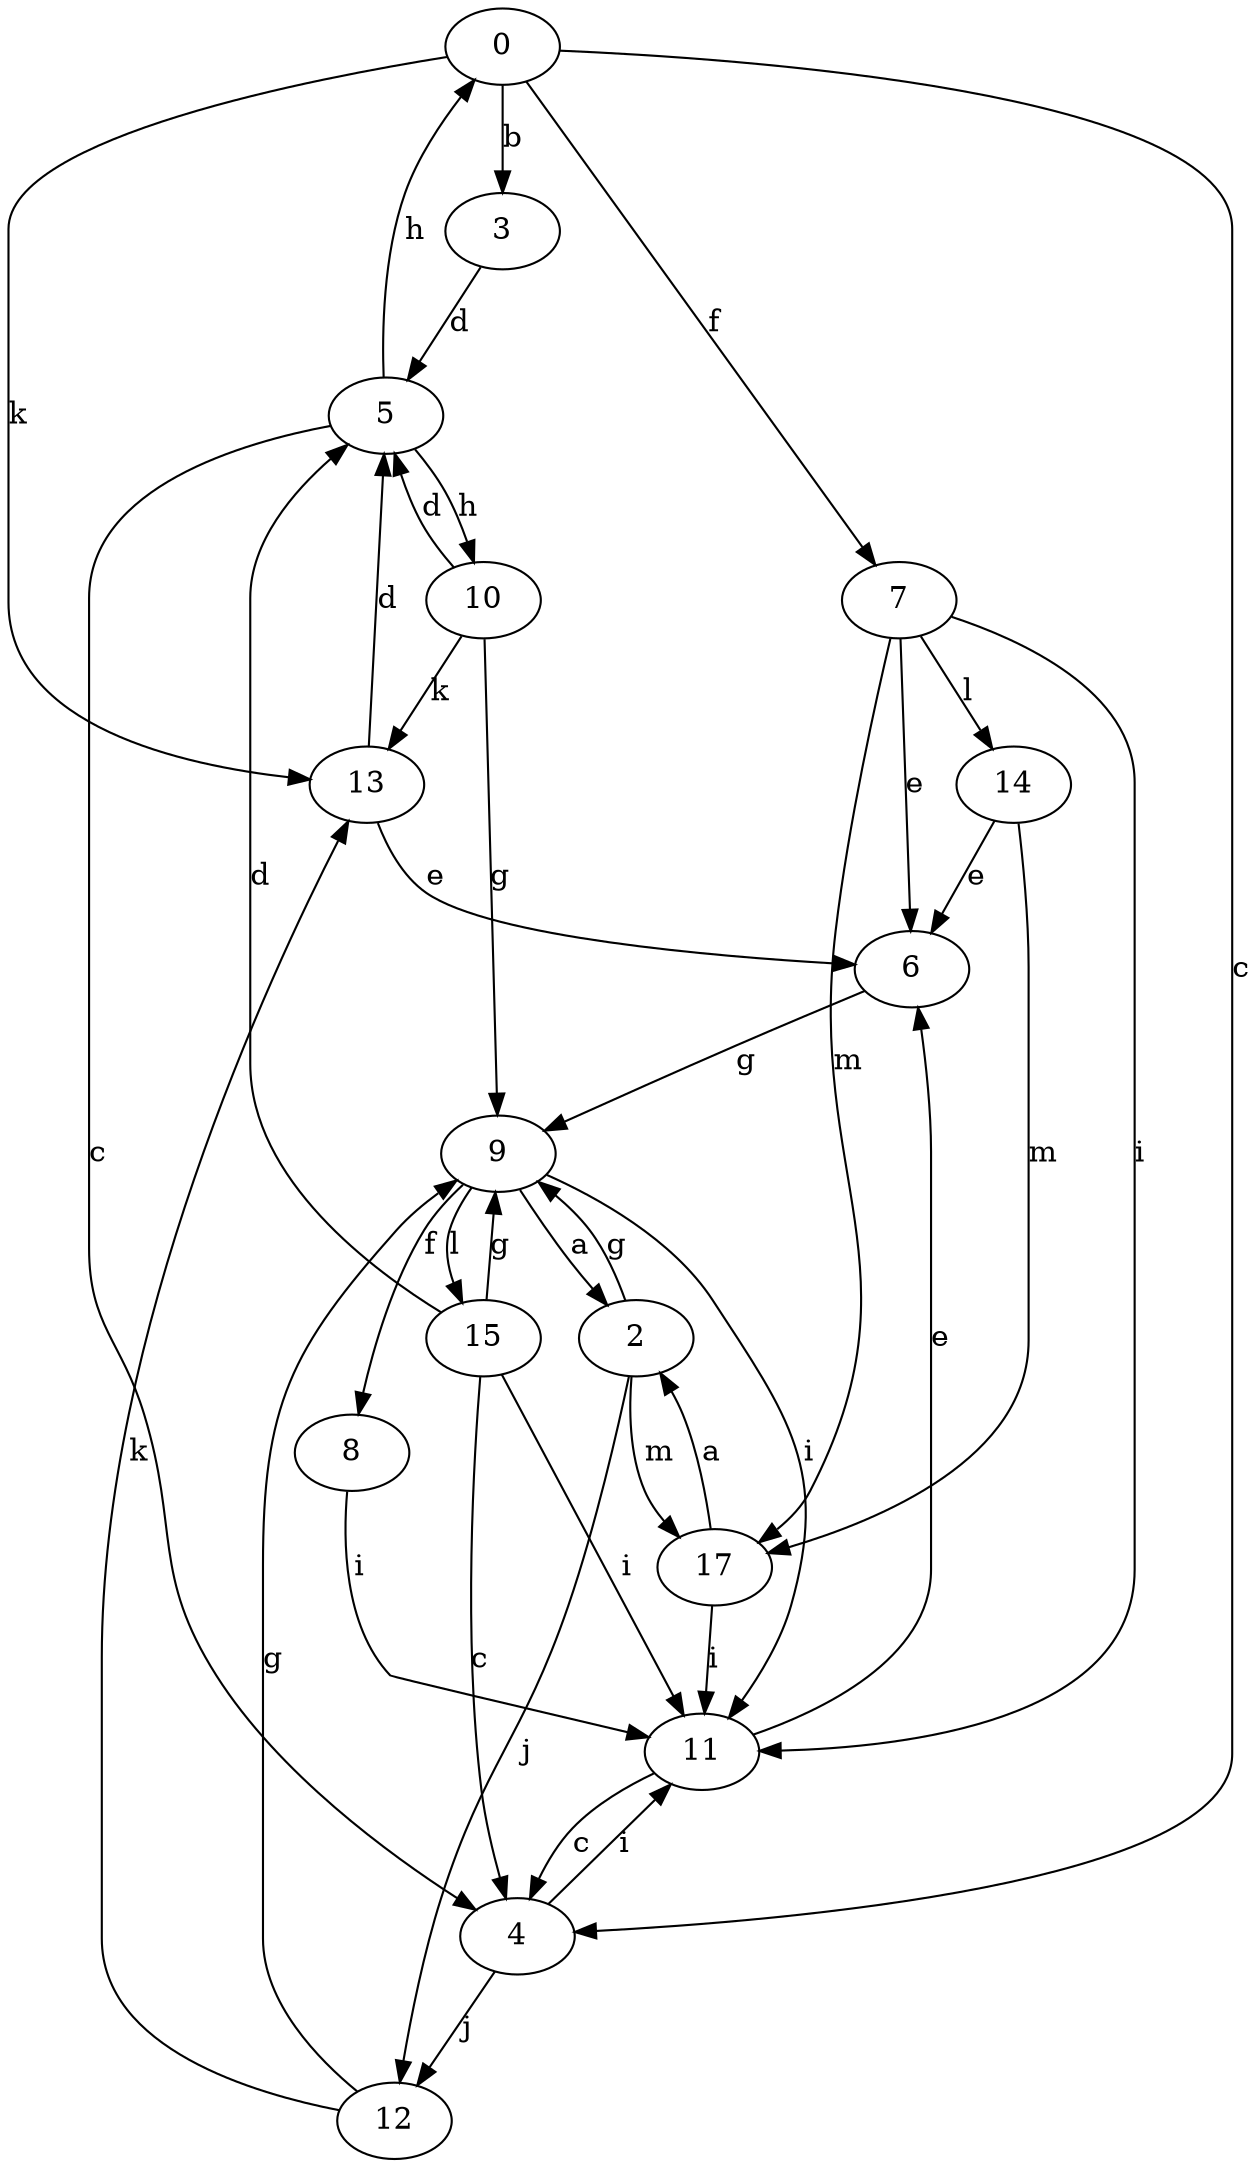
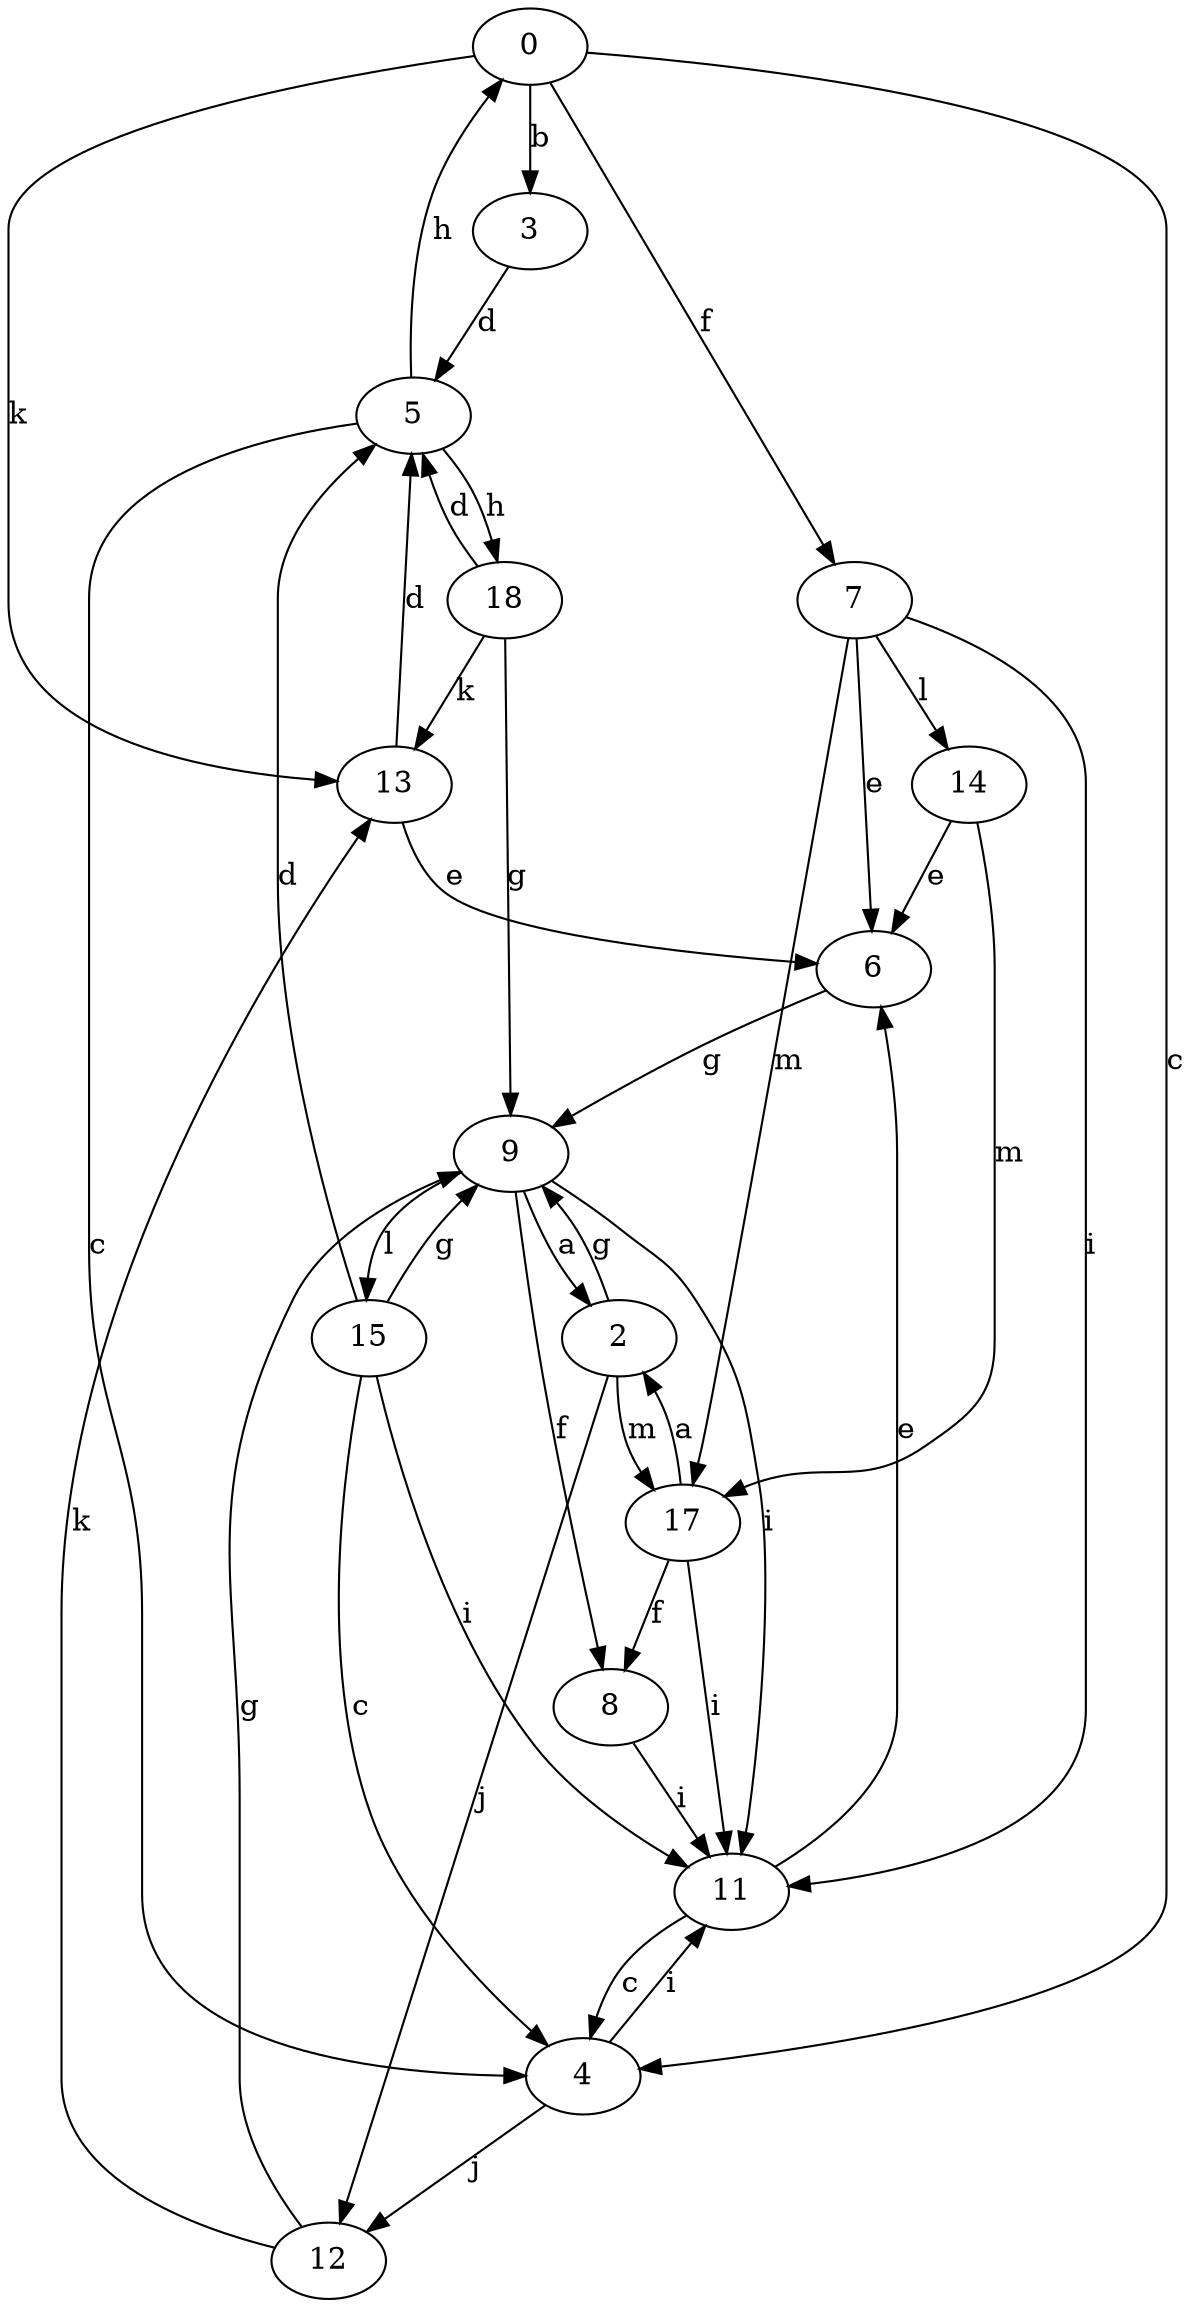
node "10": label "10" -> "18"
edge "17" -> "8": added, label "f"
